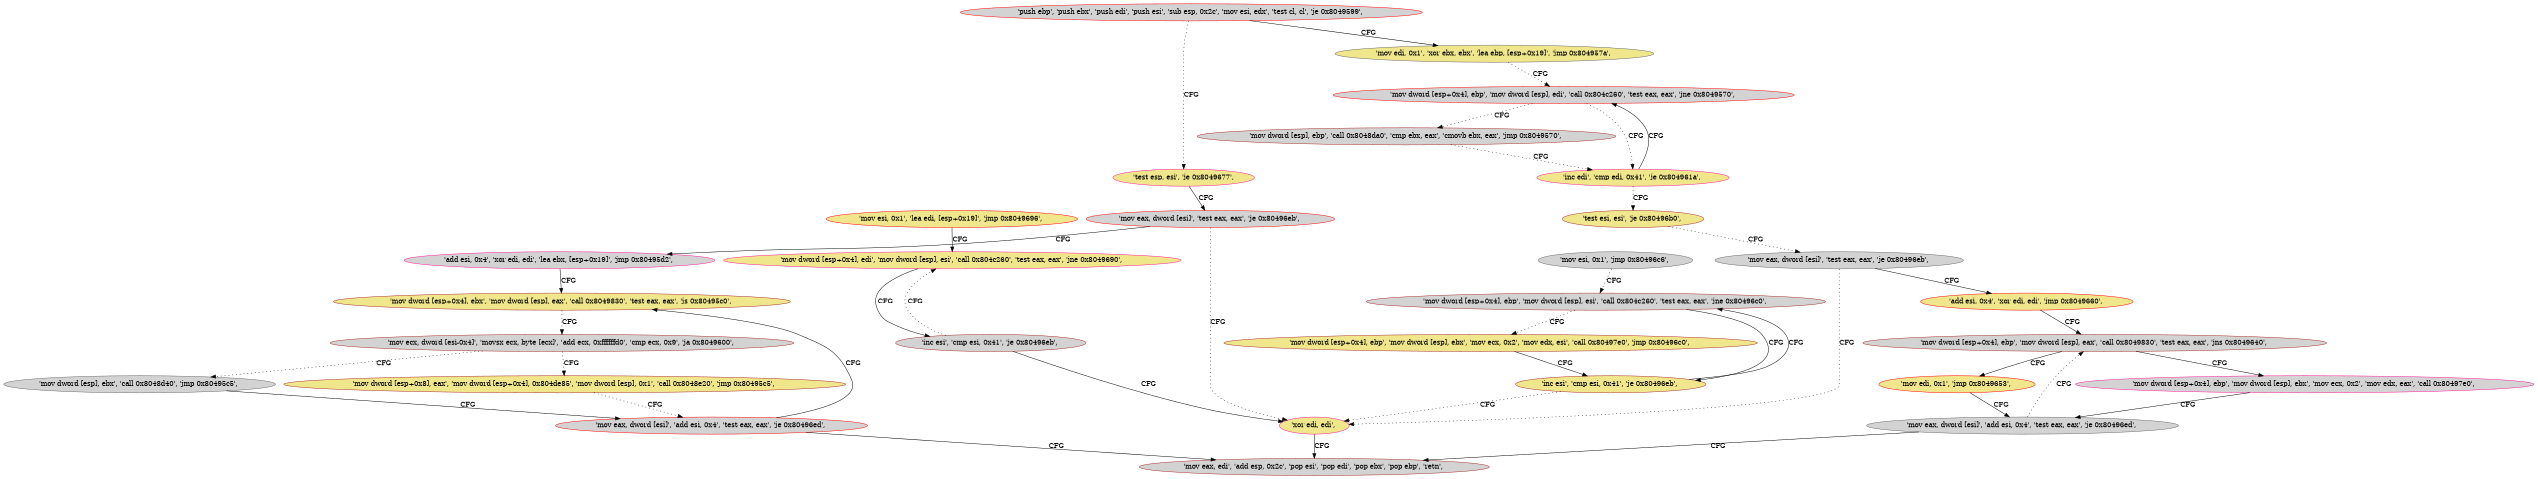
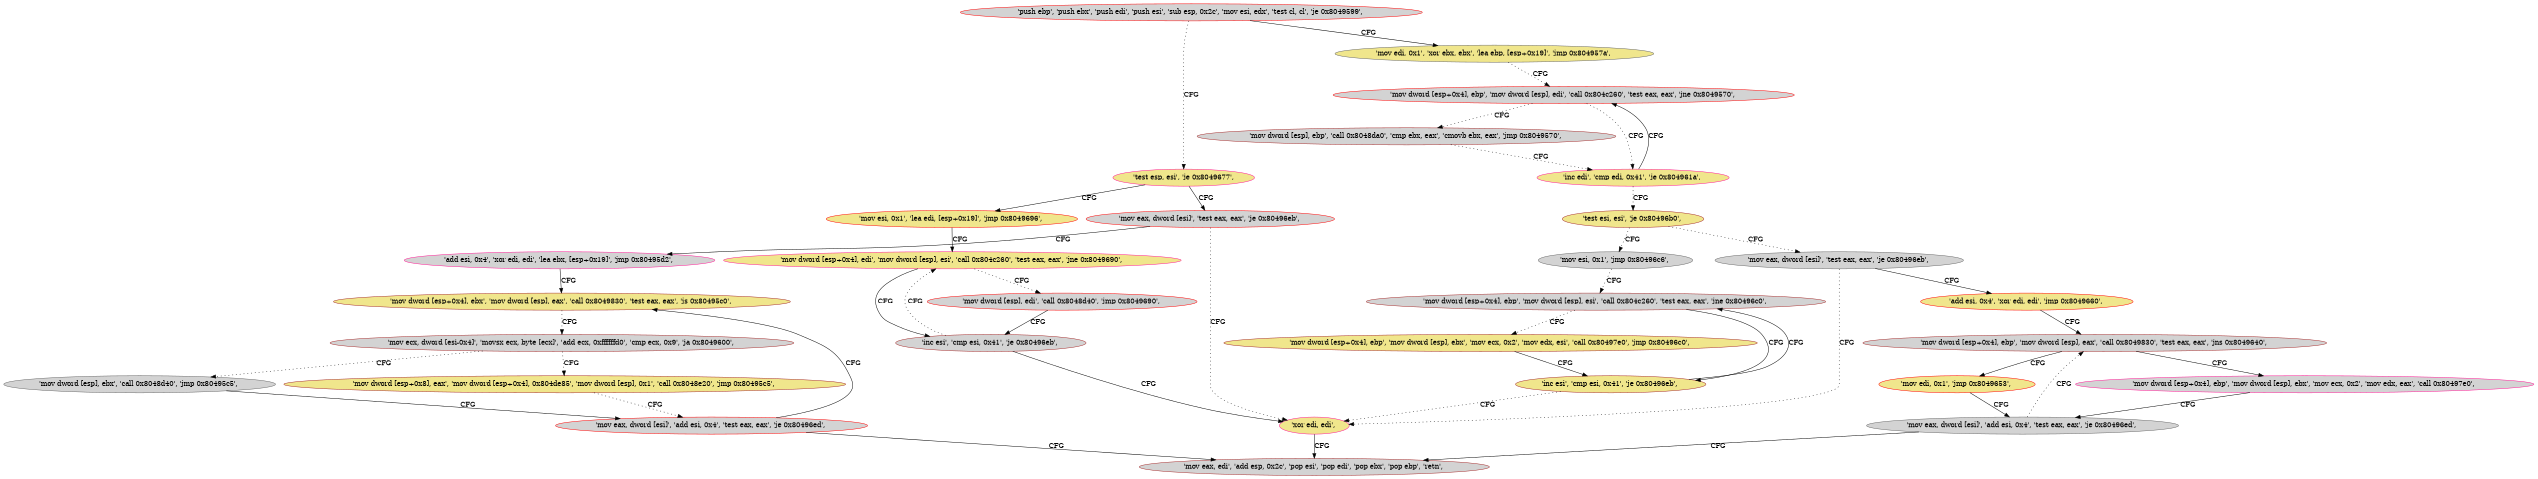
edge "'test esp, esi', 'je 0x8049677'," -> "'mov esi, 0x1', 'lea edi, [esp+0x19]', 'jmp 0x8049696',": added, label "CFG"
edge "'test esi, esi', 'je 0x80496b0'," -> "'mov esi, 0x1', 'jmp 0x80496c6',": added, label "CFG"
node "'mov dword [esp], edi', 'call 0x8048d40', 'jmp 0x8049690',": added
